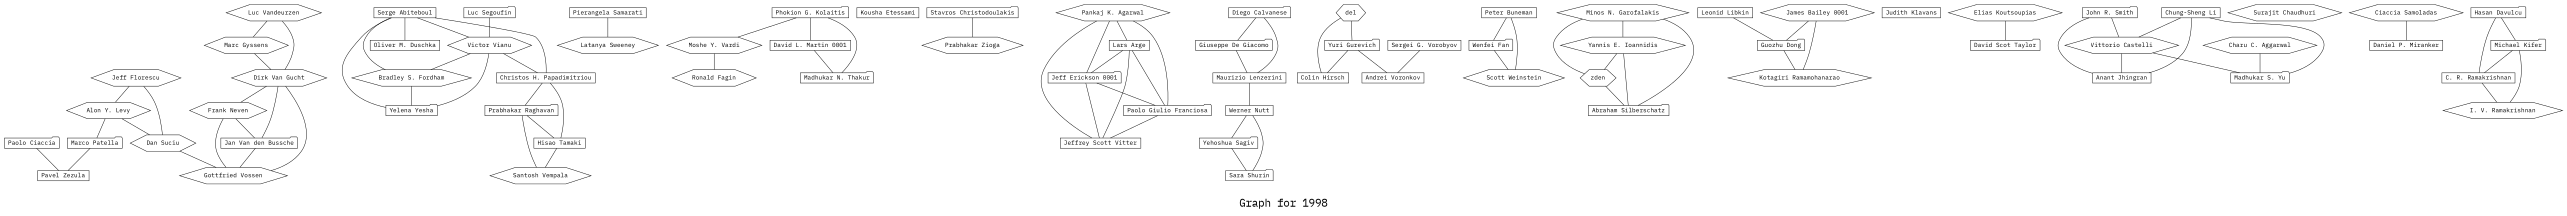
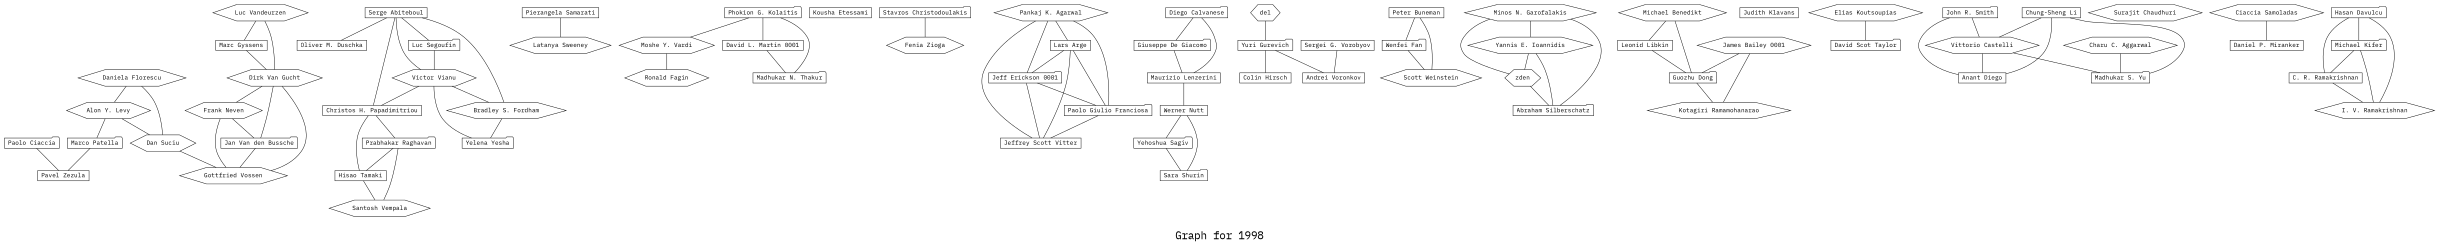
node "Michael Benedikt": added
edge "del" -- "Colin Hirsch": removed
node "Marc Gyssens": shape hexagon -> box
node "Prabhakar Zioga": label "Prabhakar Zioga" -> "Fenia Zioga"
edge "Hasan Davulcu" -- "I. V. Ramakrishnan": added
edge "Serge Abiteboul" -- "Yelena Yesha": now "Serge Abiteboul" -- "Luc Segoufin"
node "Jeff Florescu": label "Jeff Florescu" -> "Daniela Florescu"
node "Anant Jhingran": label "Anant Jhingran" -> "Anant Diego"
